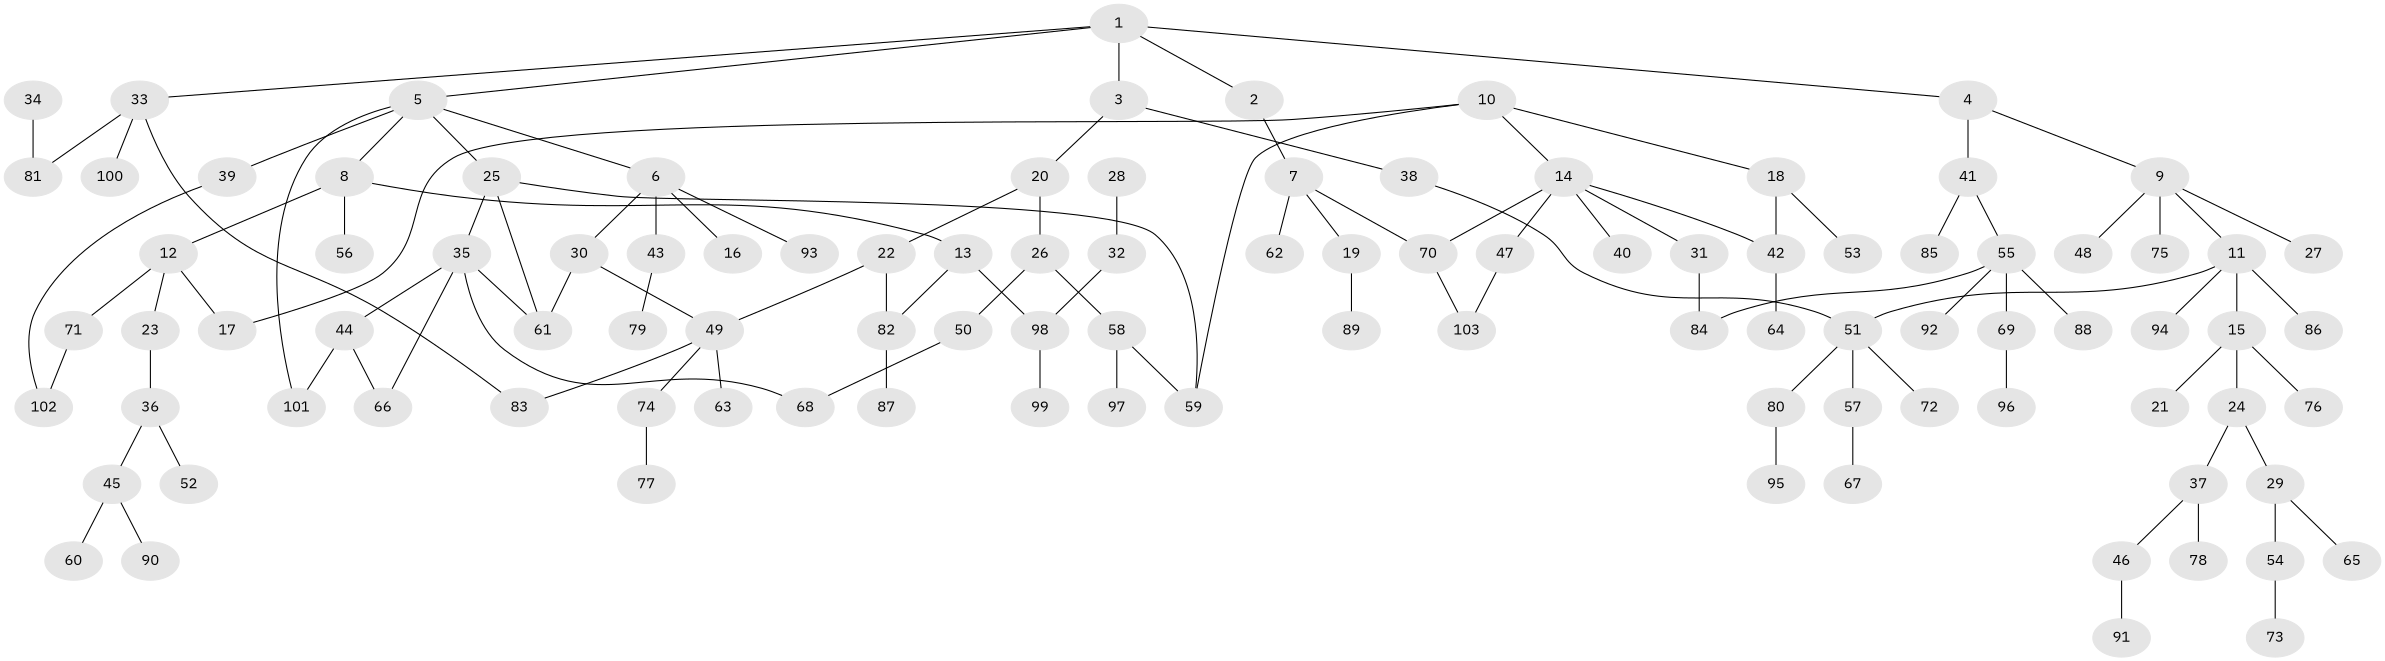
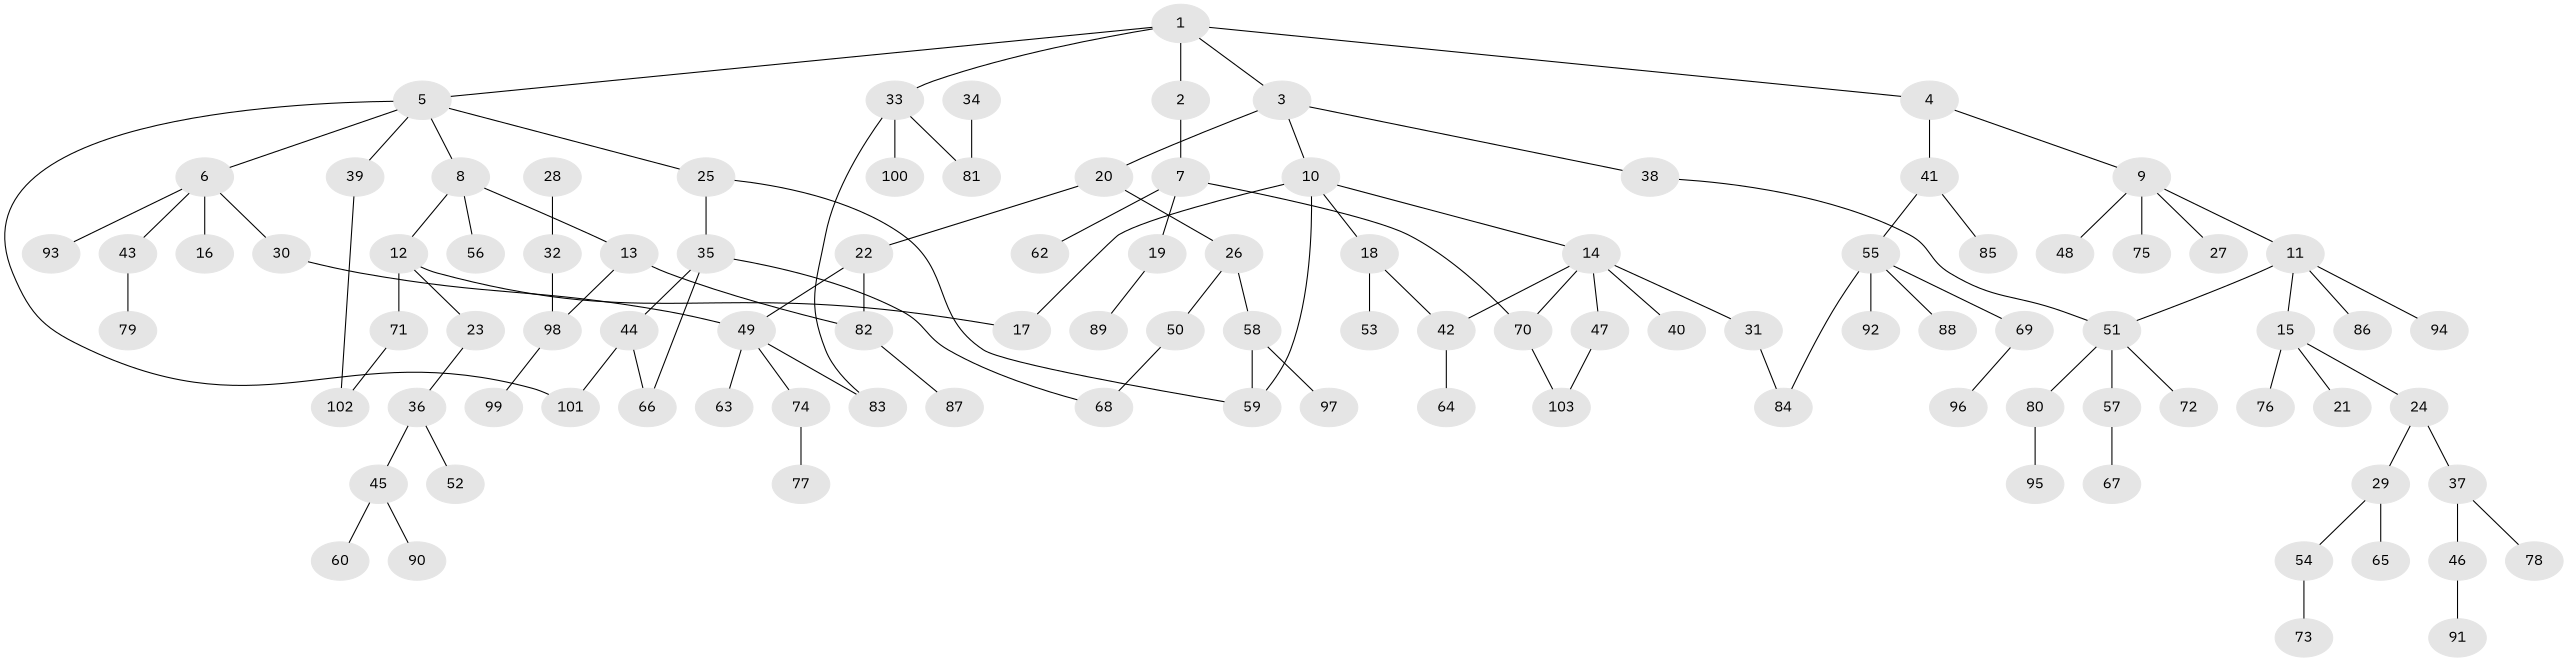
edge "3" -- "10": added
node "61": removed
